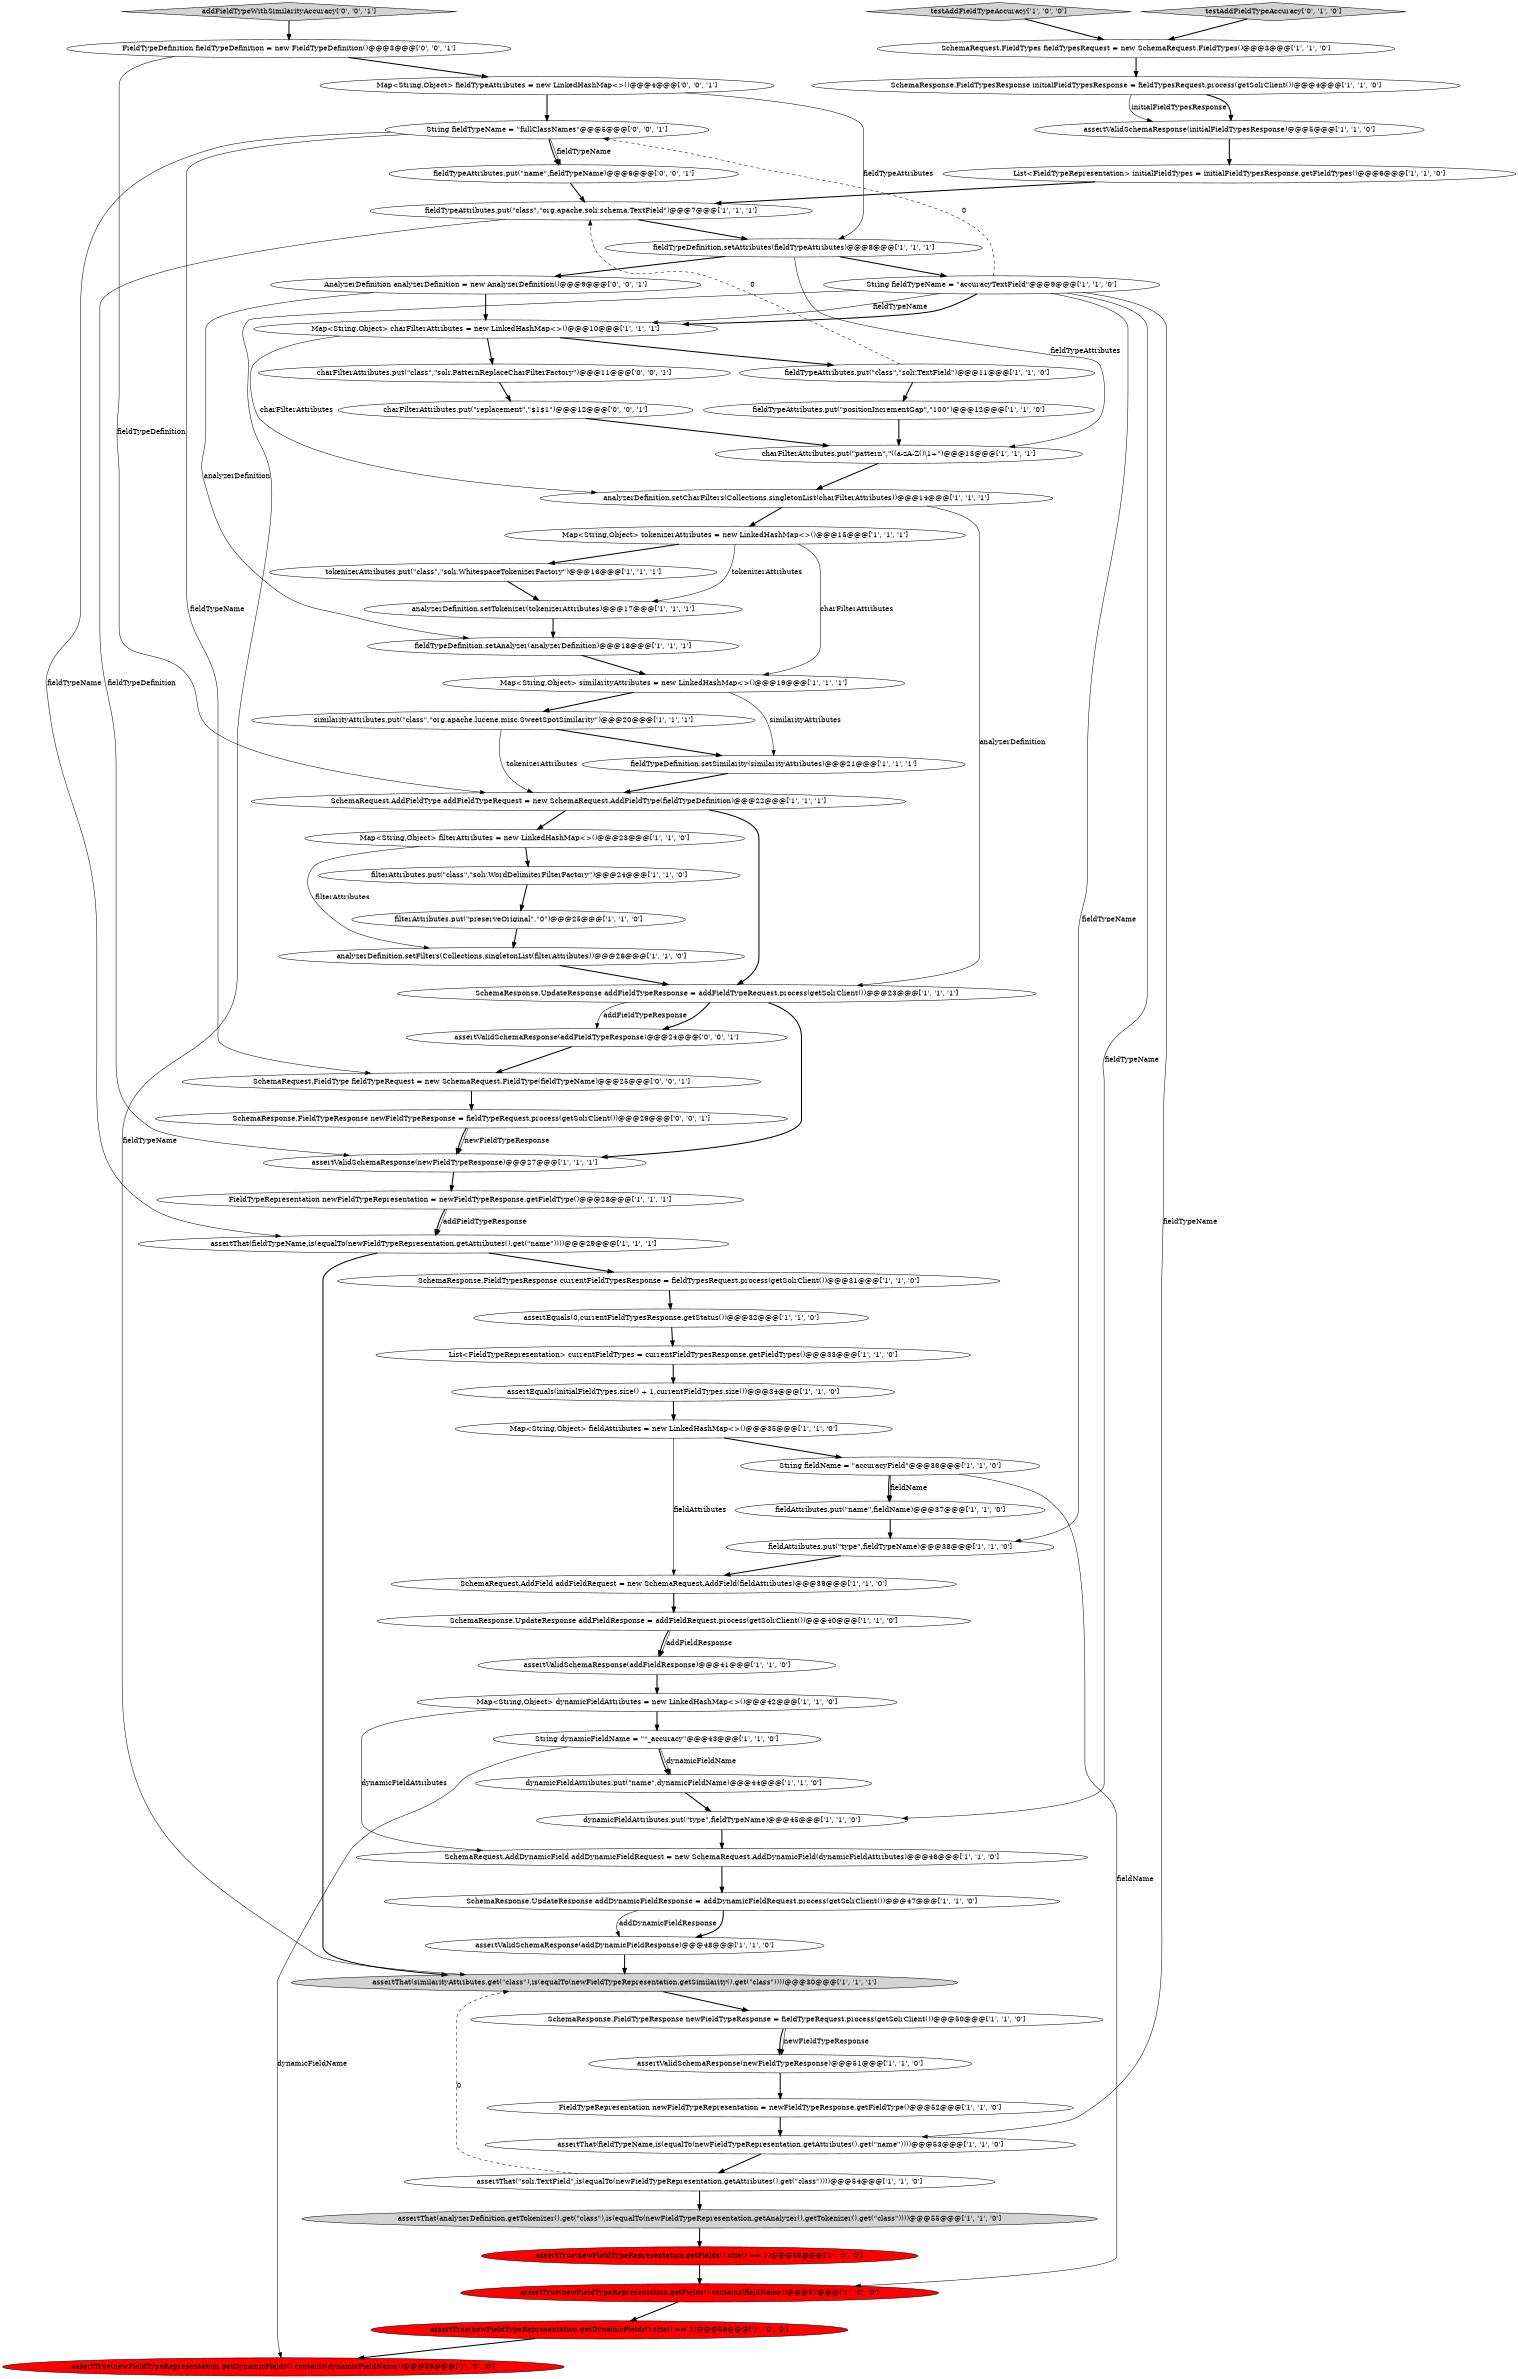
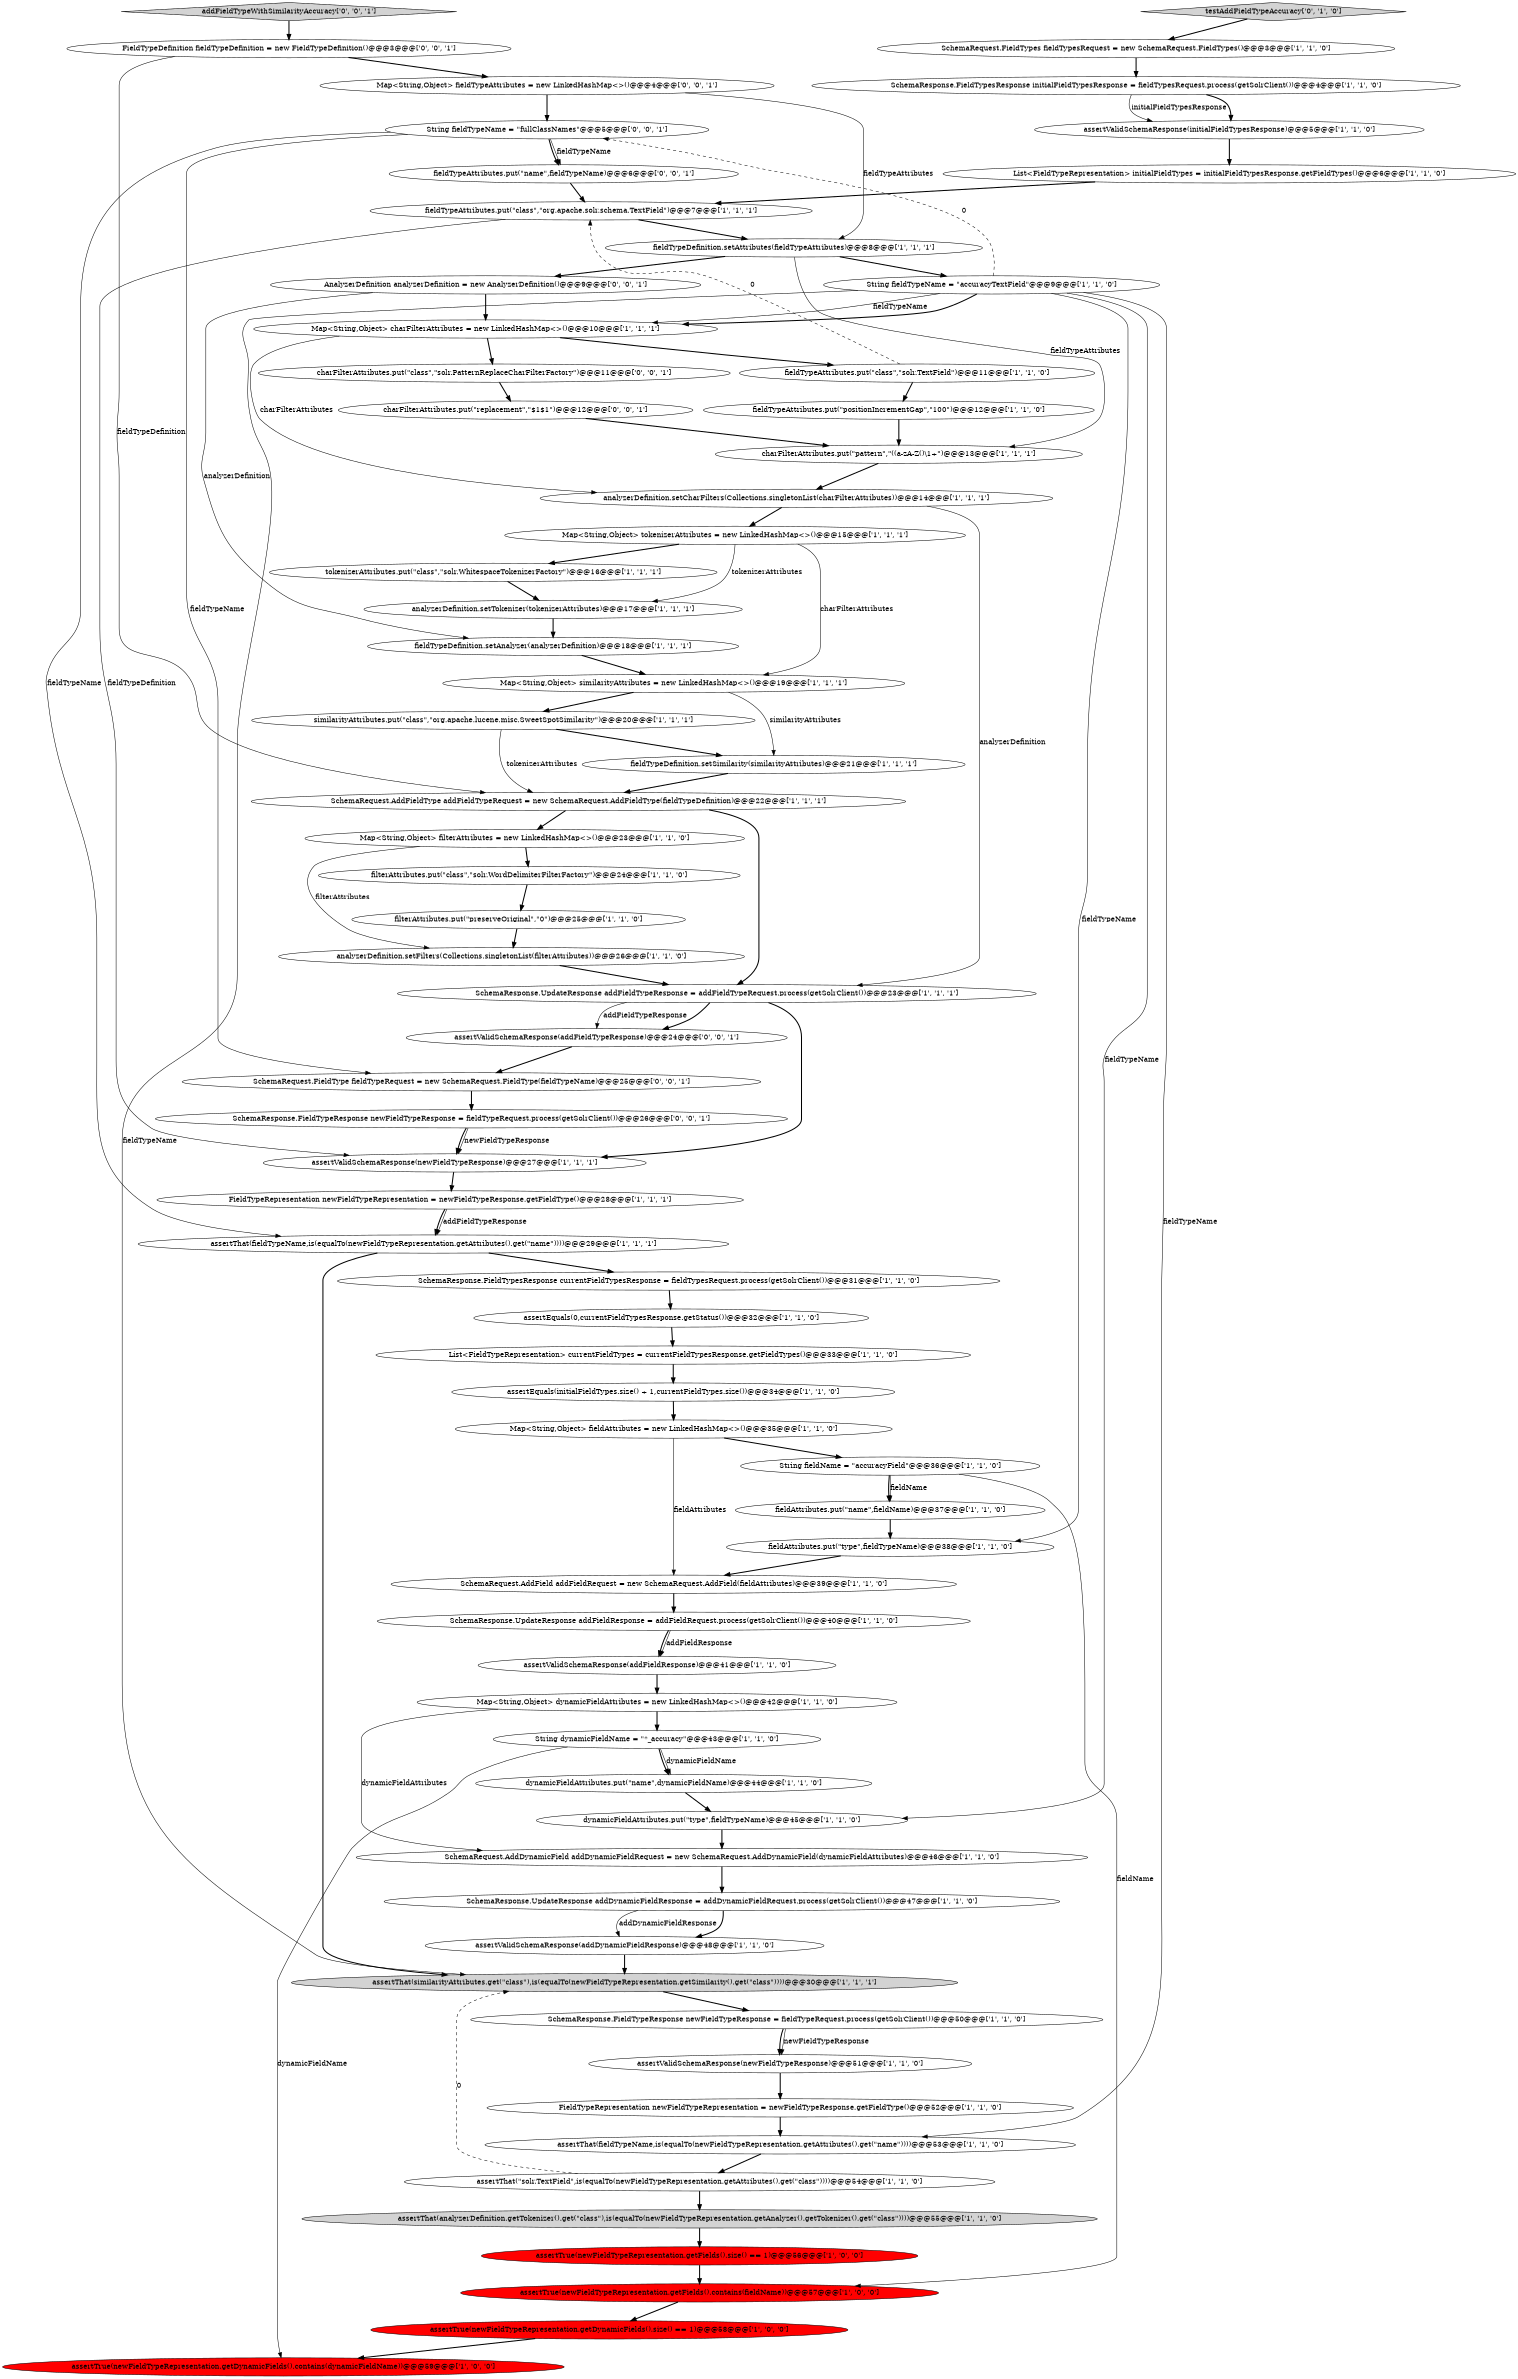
node "testAddFieldTypeAccuracy['1', '0', '0']": removed
